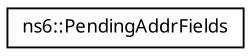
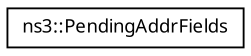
node "ns6::PendingAddrFields": label "ns6::PendingAddrFields" -> "ns3::PendingAddrFields"
